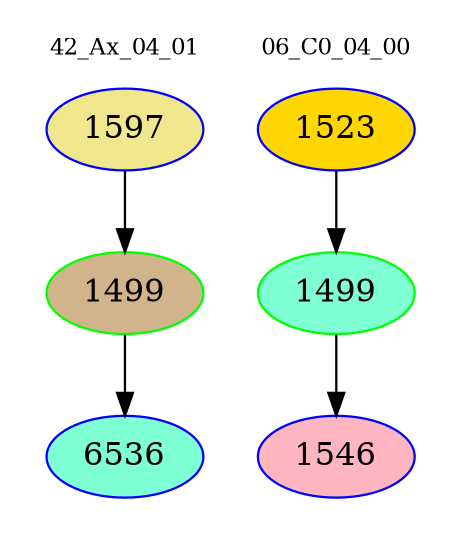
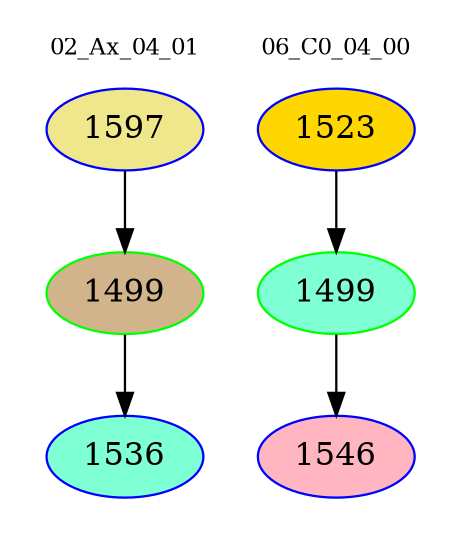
cluster "42_Ax_04_01": label "42_Ax_04_01" -> "02_Ax_04_01"
node "6536": label "6536" -> "1536"
